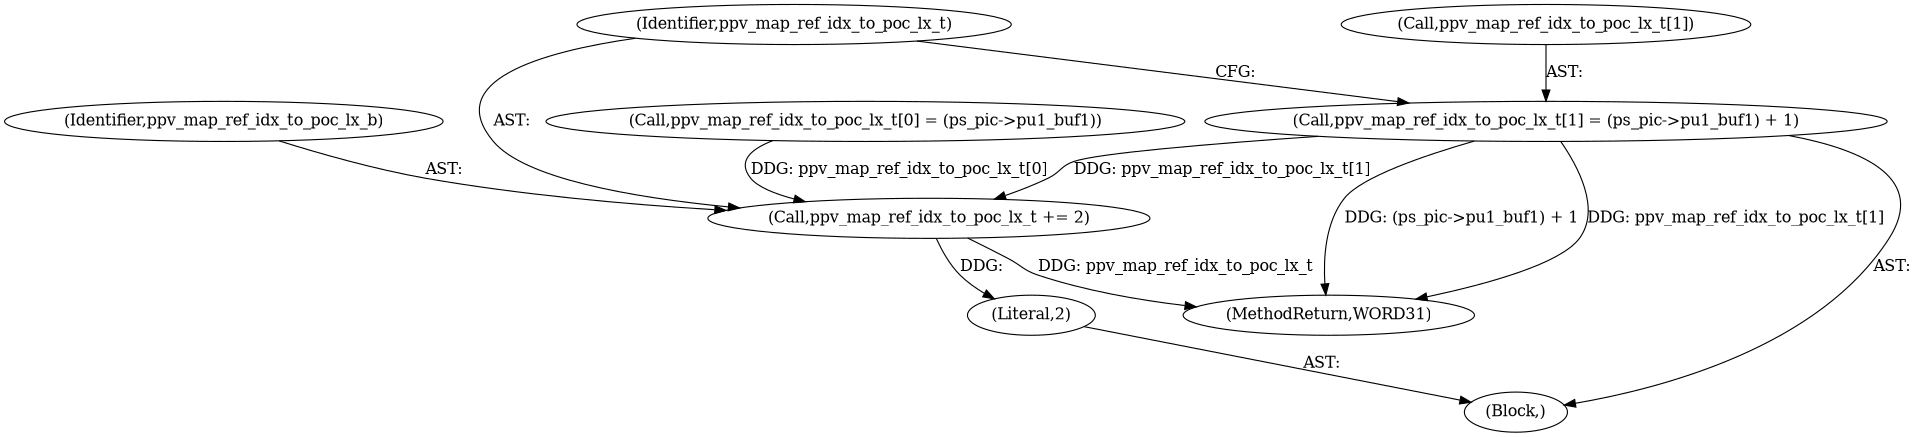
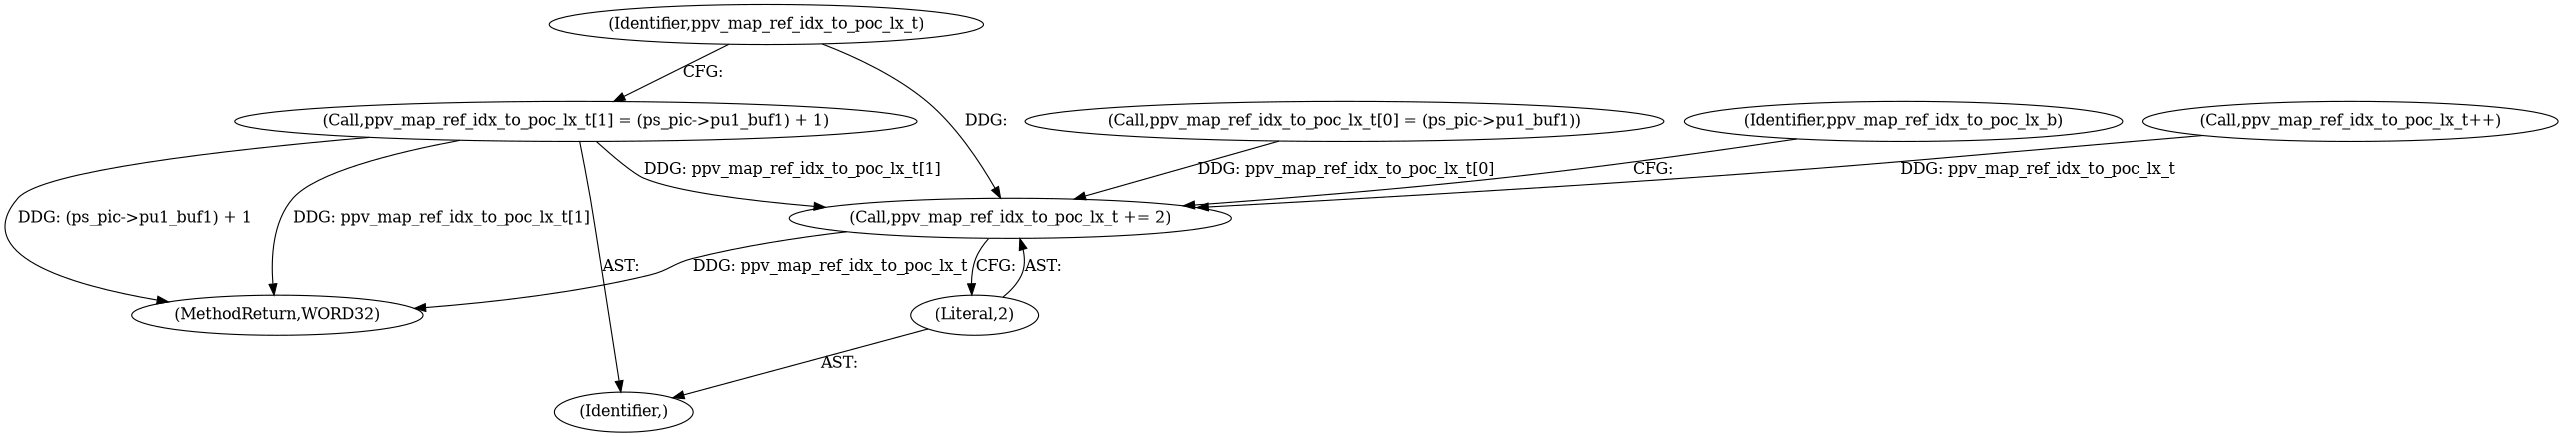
node "(Call,ppv_map_ref_idx_to_poc_lx_t[1])": removed
edge "(Identifier,ppv_map_ref_idx_to_poc_lx_t)" -> "(Call,ppv_map_ref_idx_to_poc_lx_t += 2)": label "AST: " -> "DDG: "
node "(Call,ppv_map_ref_idx_to_poc_lx_t++)": added
edge "(Identifier,ppv_map_ref_idx_to_poc_lx_b)" -> "(Call,ppv_map_ref_idx_to_poc_lx_t += 2)": label "AST: " -> "CFG: "
edge "(Call,ppv_map_ref_idx_to_poc_lx_t += 2)" -> "(Literal,2)": label "DDG: " -> "CFG: "
edge "(Literal,2)" -> "(Call,ppv_map_ref_idx_to_poc_lx_t += 2)": added, label "AST:"
node "(MethodReturn,WORD31)": label "(MethodReturn,WORD31)" -> "(MethodReturn,WORD32)"
node "(Block,)": label "(Block,)" -> "(Identifier,)"
